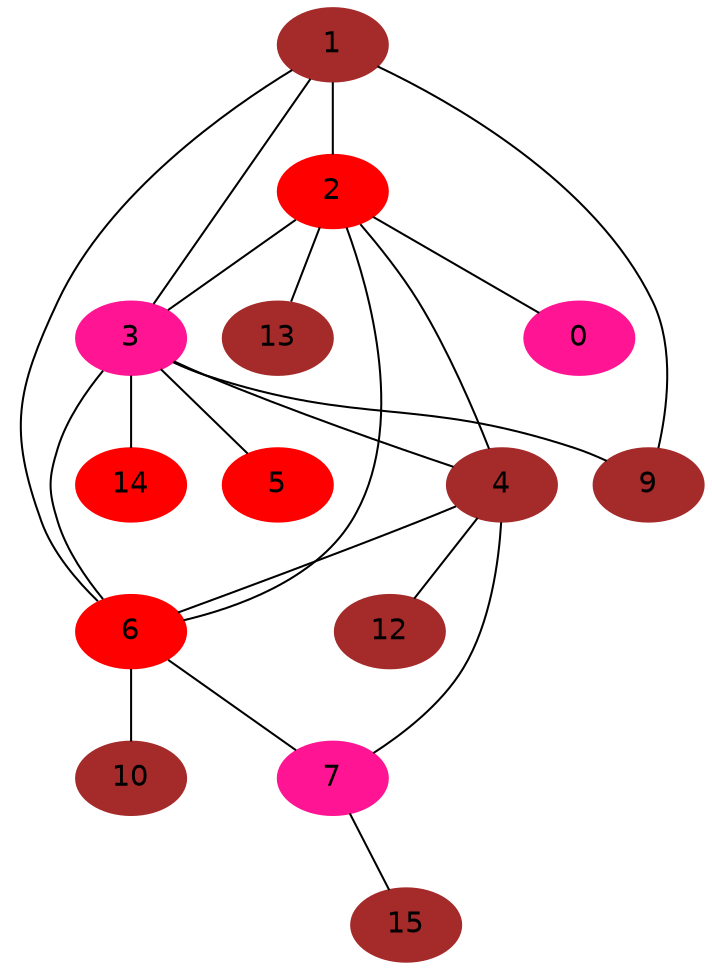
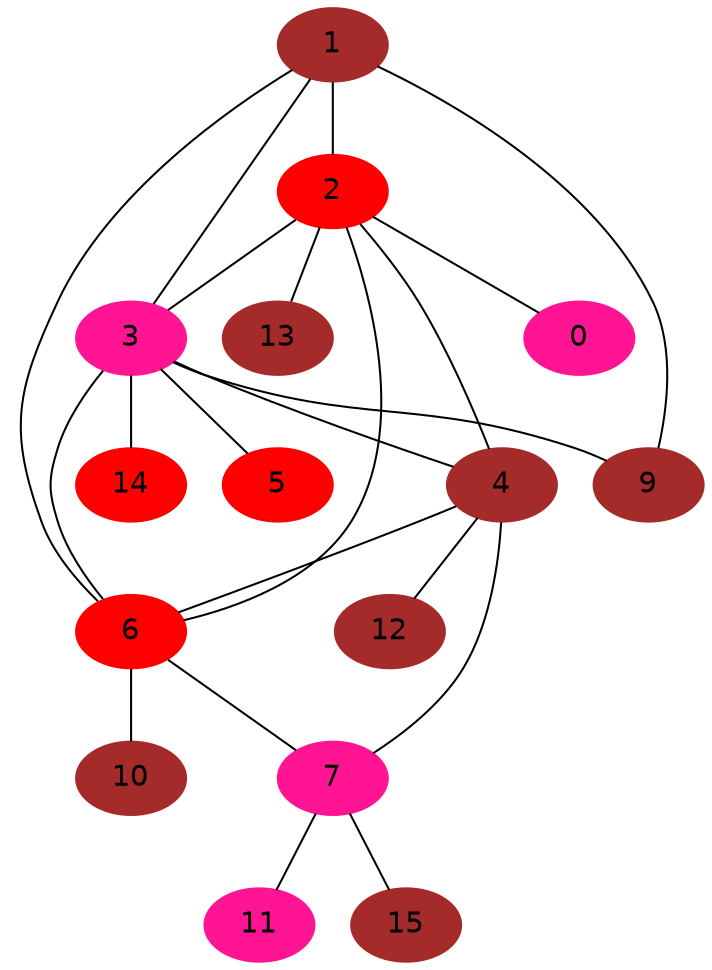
node "11": added
